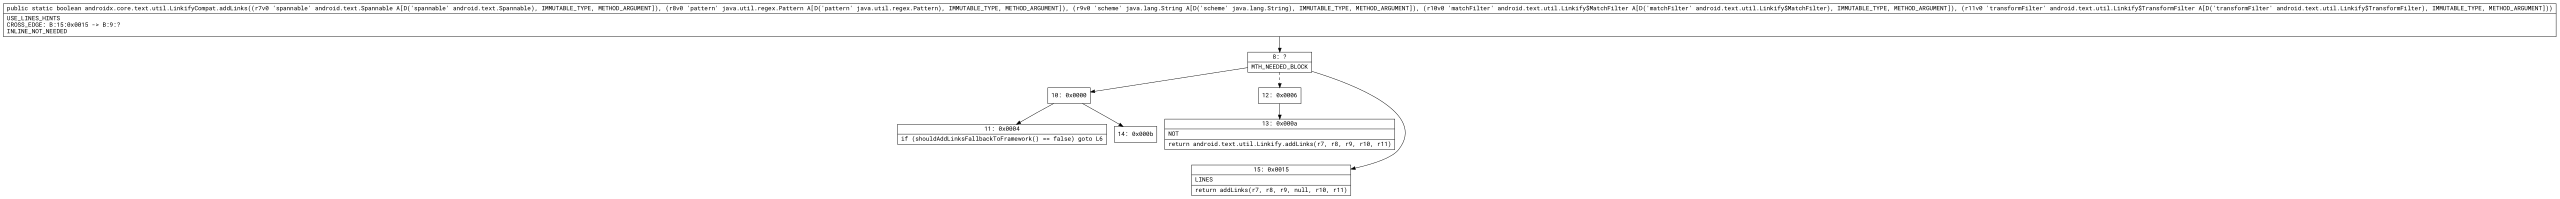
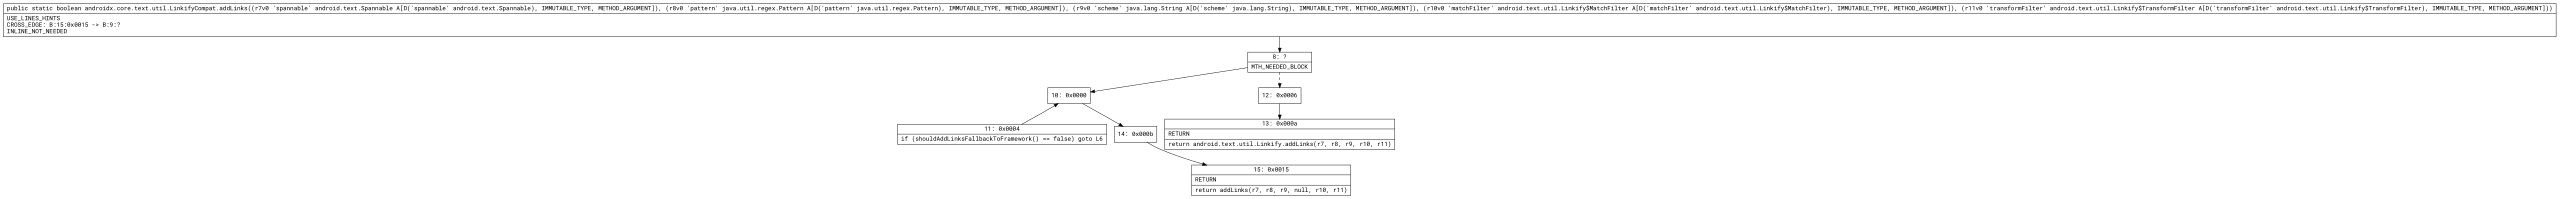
edge "8: ?" -> "15: 0x0015": now "14: 0x000b" -> "15: 0x0015"
edge "10: 0x0000" -> "11: 0x0004": reversed
node "13: 0x000a": text "NOT" -> "RETURN"
node "15: 0x0015": text "LINES" -> "RETURN"
